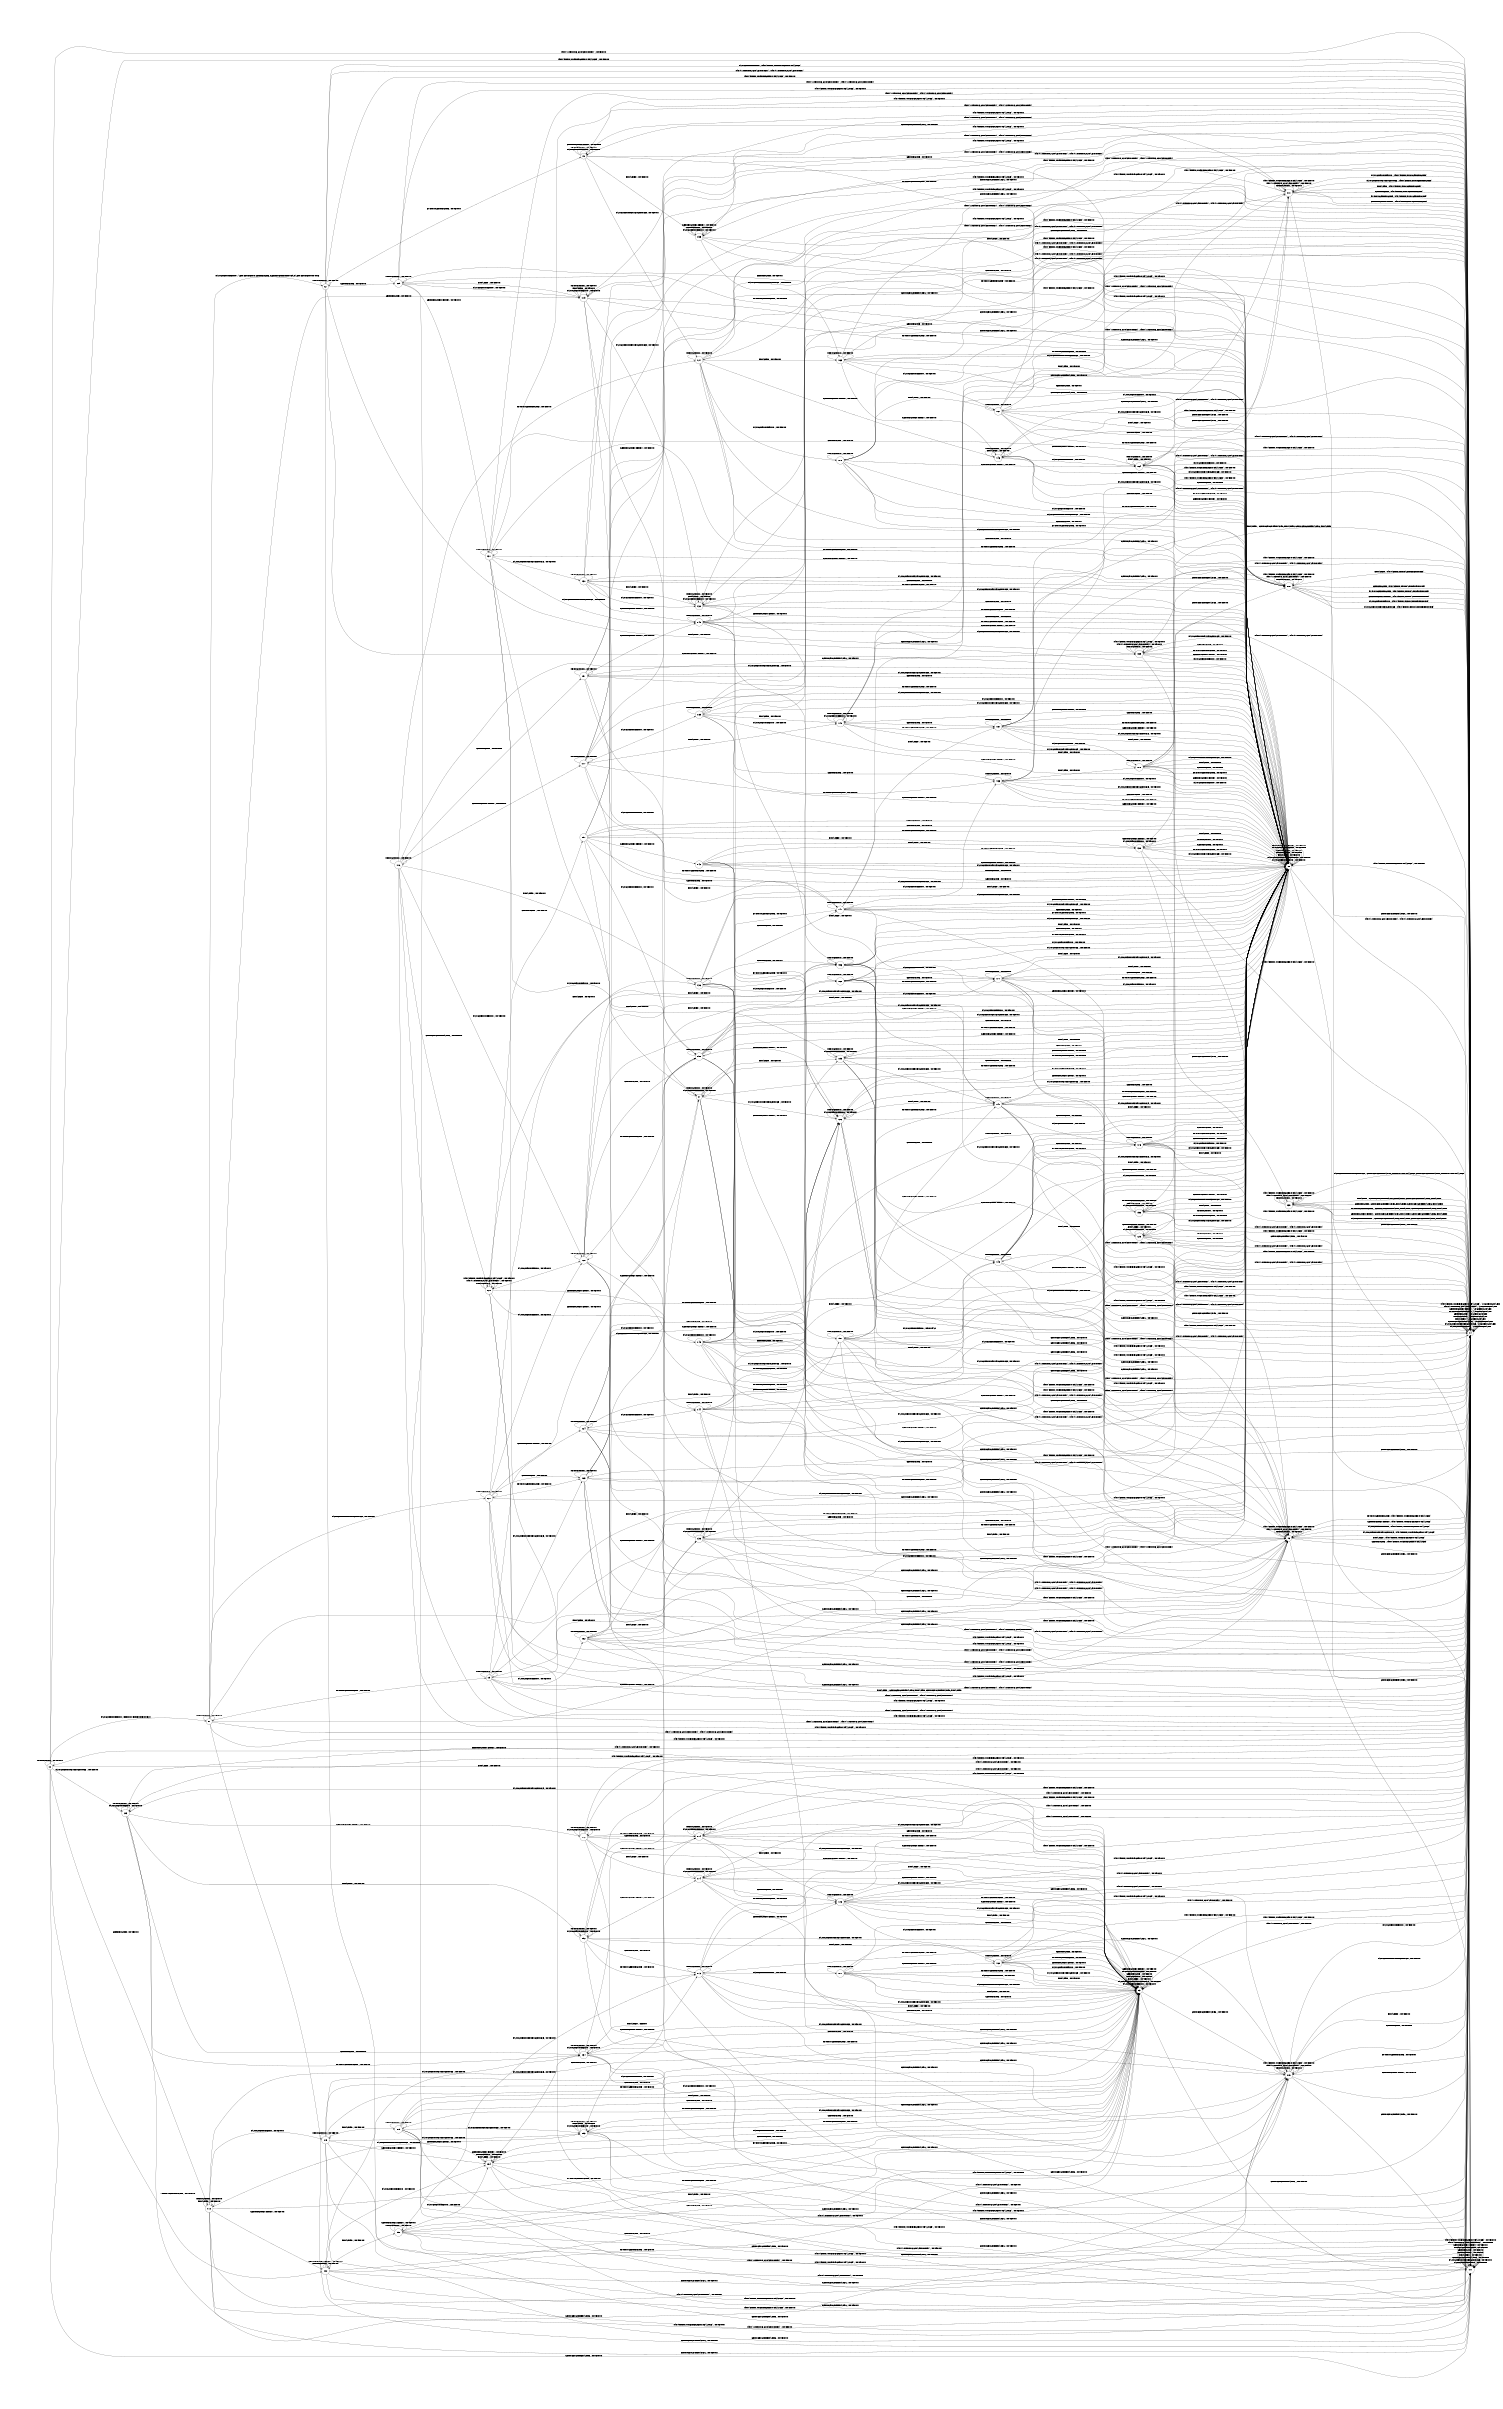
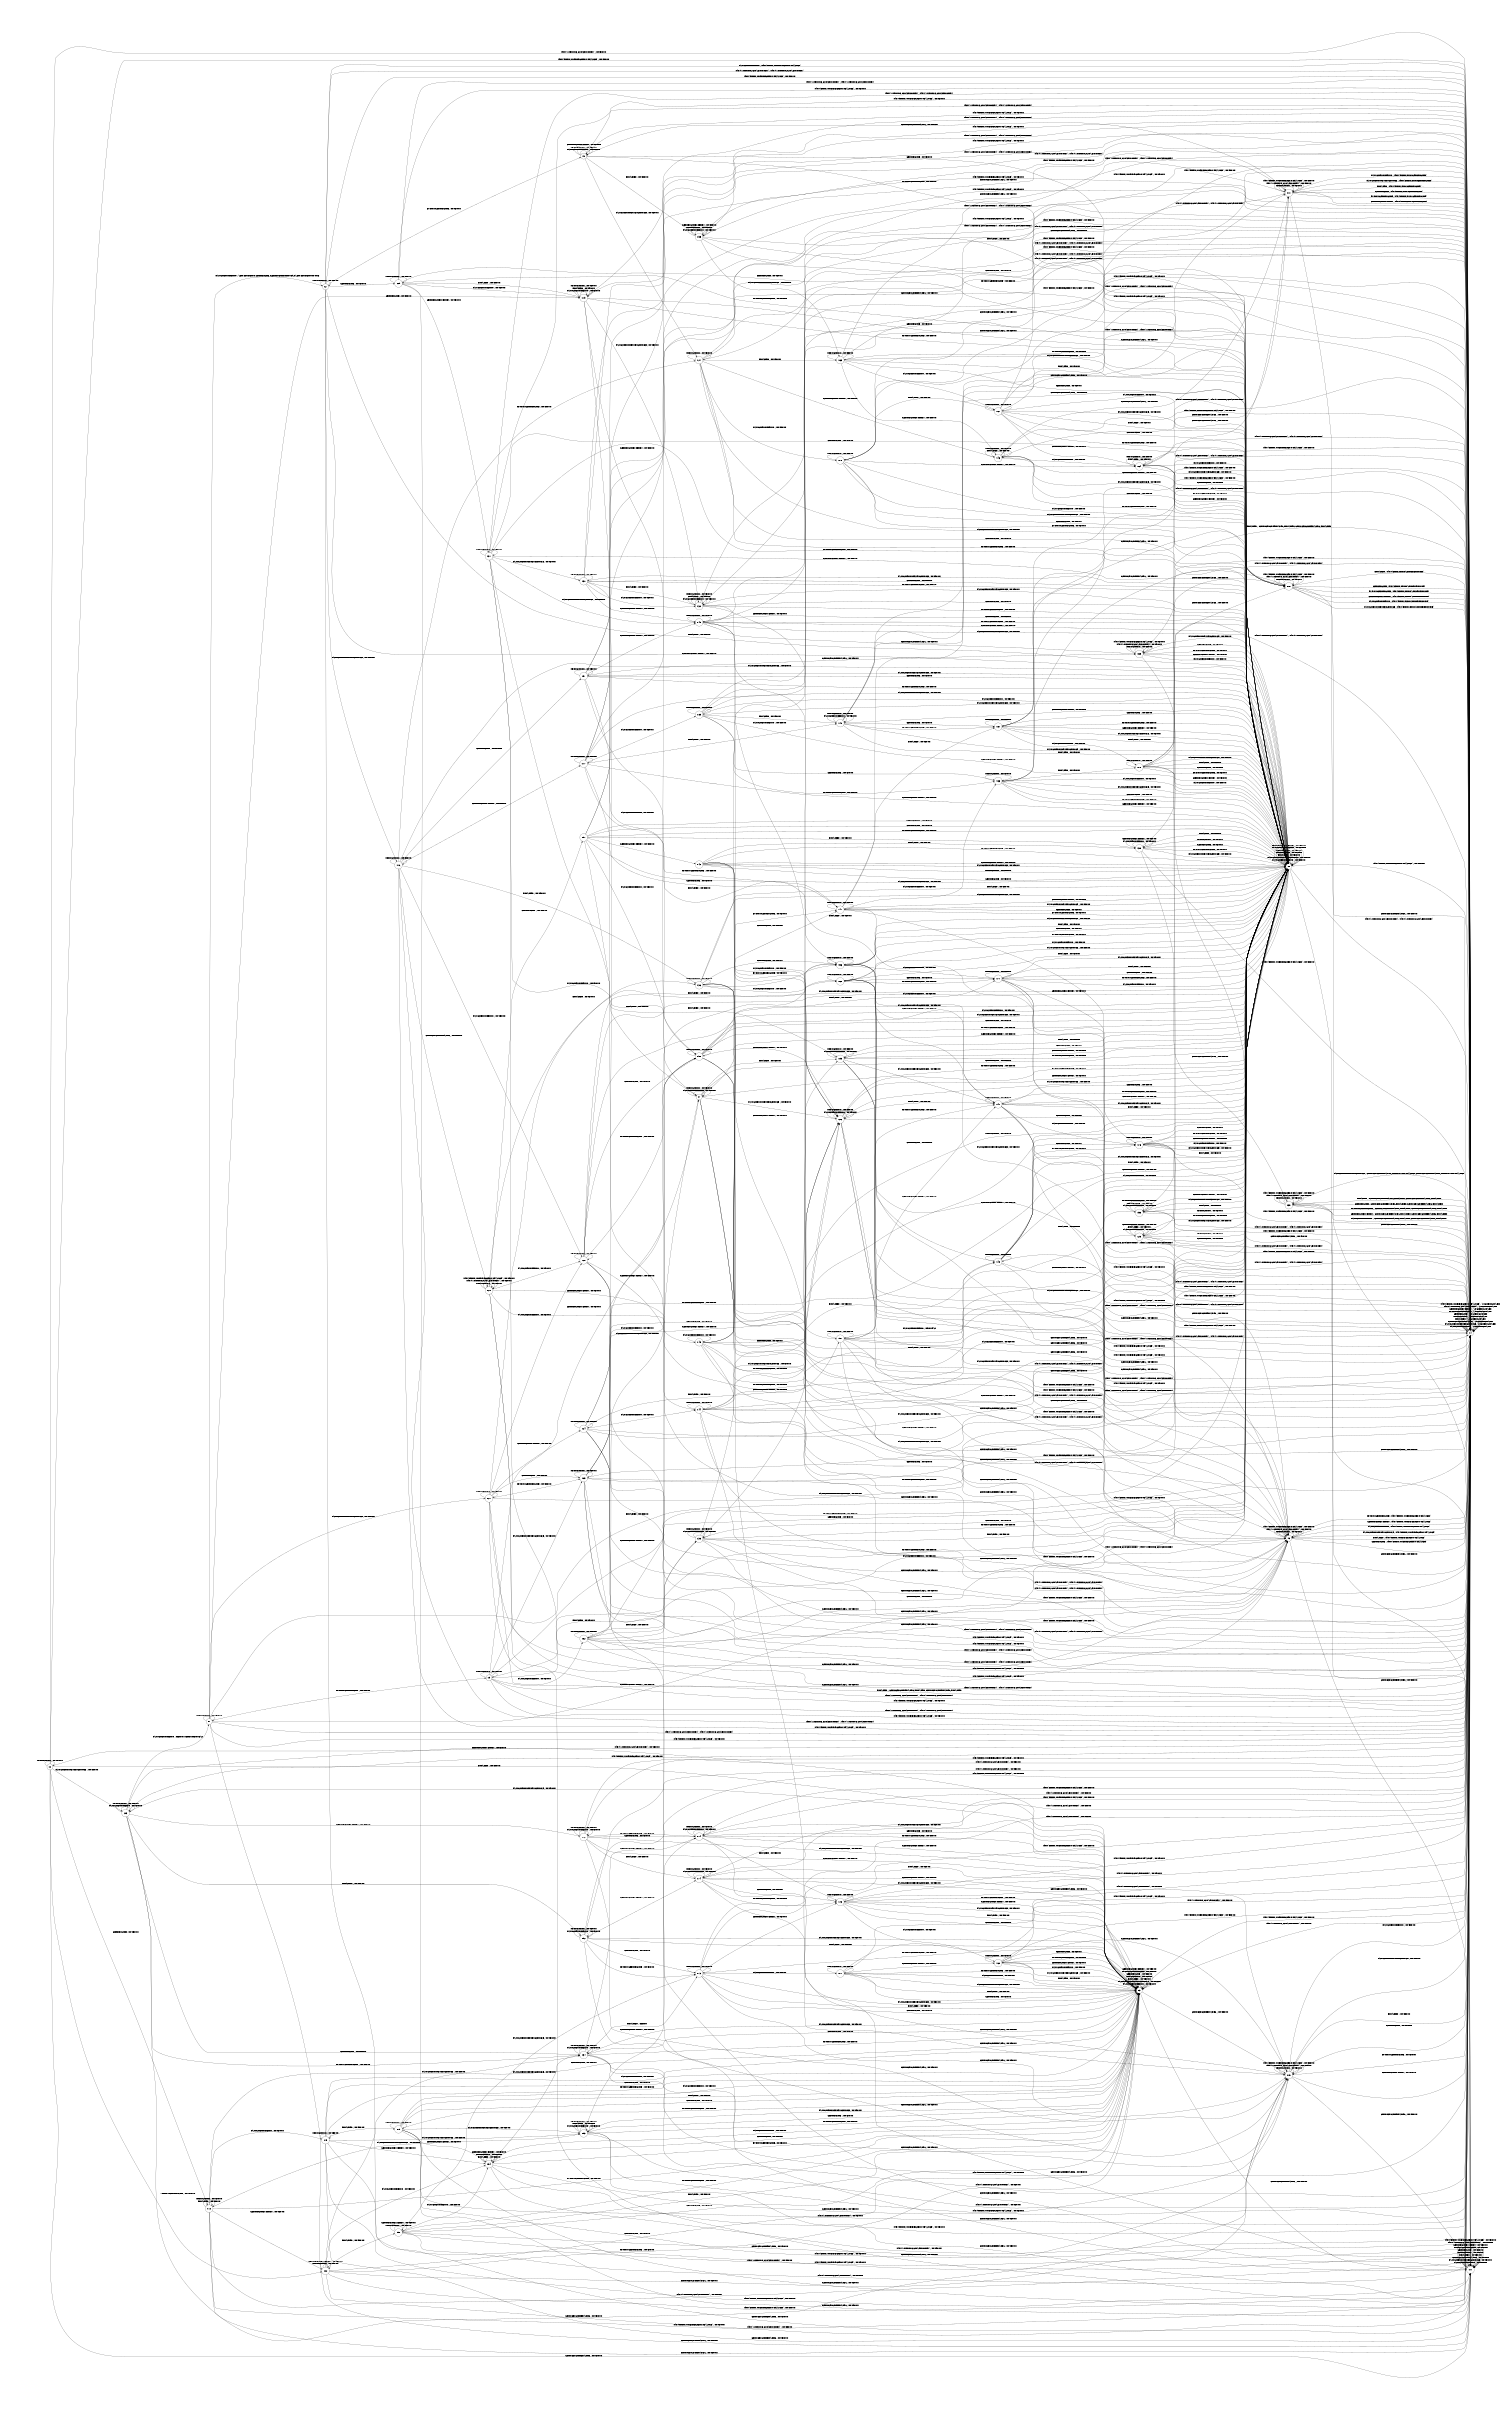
edge "s2" -> "s16": added, label "RSA_CLIENT_KEY_EXCHANGE / TIMEOUT"
edge "s49" -> "s26": now "s42" -> "s26"
edge "s0" -> "s1": now "s23" -> "s1"
